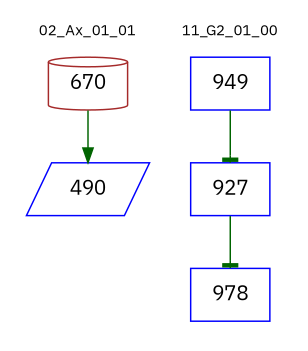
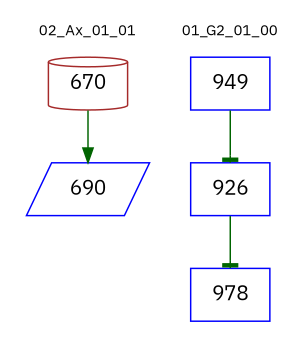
cluster "11_G2_01_00": label "11_G2_01_00" -> "01_G2_01_00"
node "490": label "490" -> "690"
node "927": label "927" -> "926"
